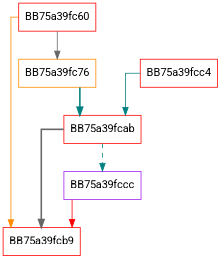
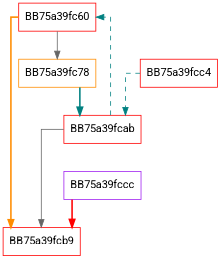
node "BB75a39fc76": label "BB75a39fc76" -> "BB75a39fc78"
edge "BB75a39fcc4" -> "BB75a39fcab": style solid -> dashed
edge "BB75a39fc60" -> "BB75a39fcb9": style solid -> bold
edge "BB75a39fcab" -> "BB75a39fccc": now "BB75a39fcab" -> "BB75a39fc60"
edge "BB75a39fcab" -> "BB75a39fcb9": style bold -> solid
edge "BB75a39fccc" -> "BB75a39fcb9": style solid -> bold
